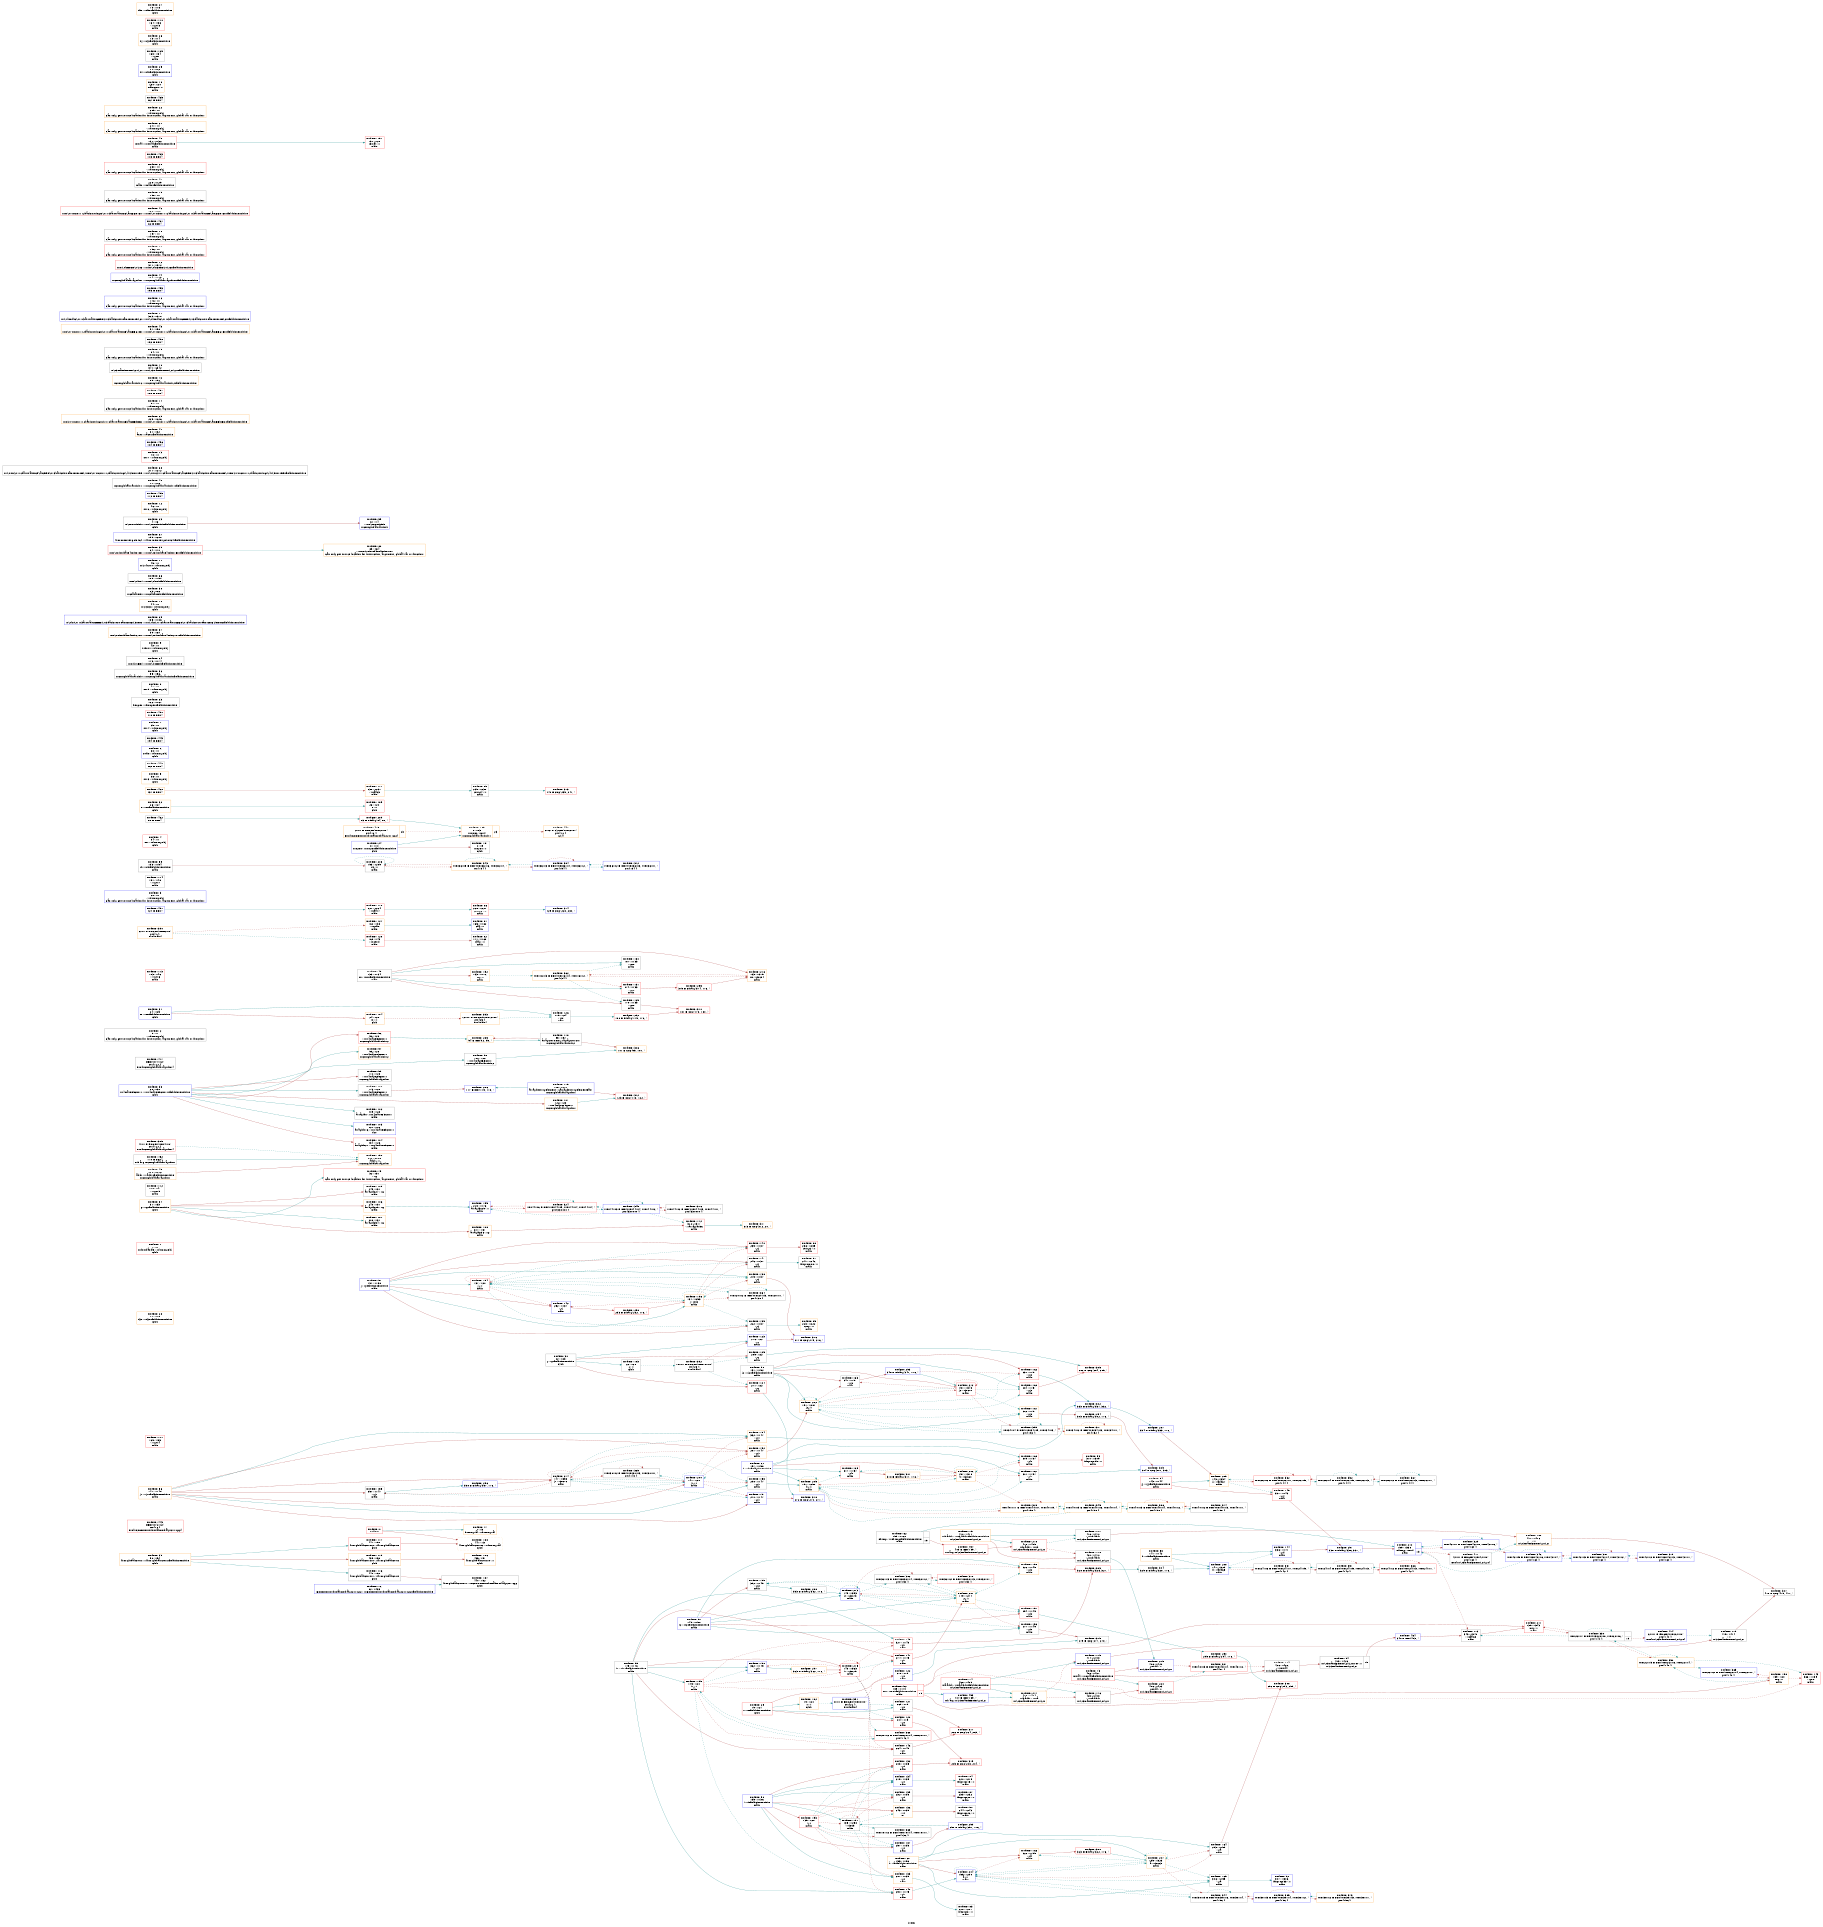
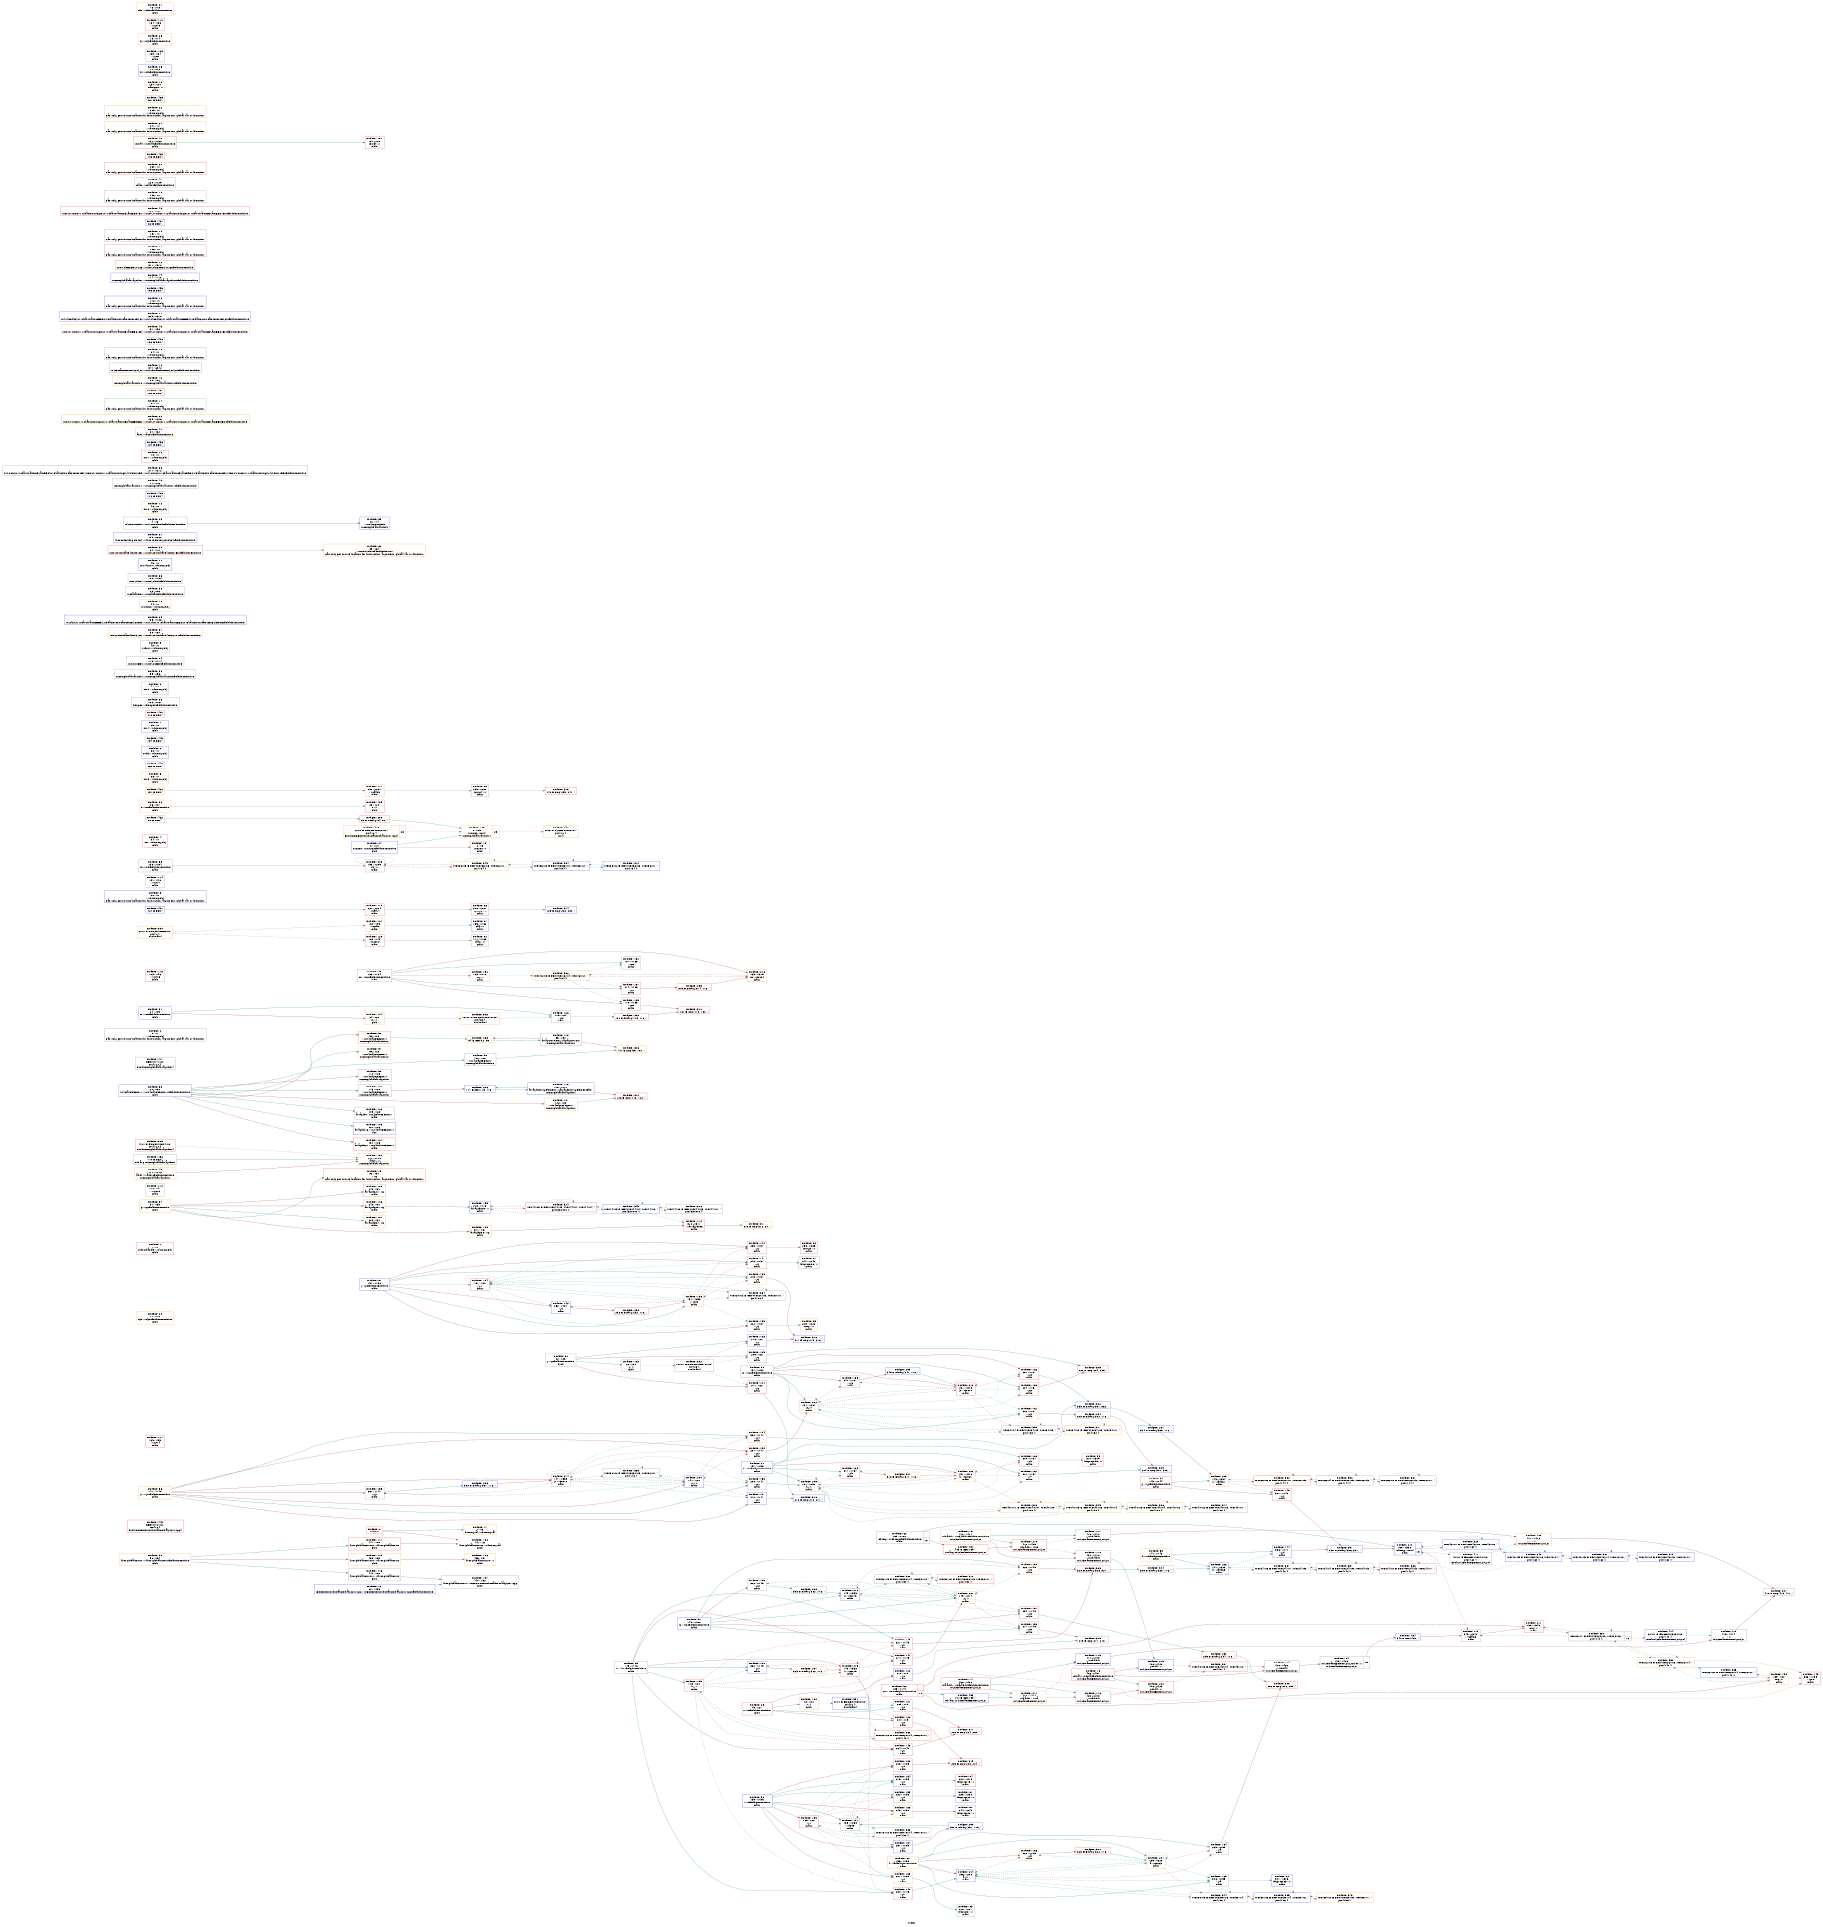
edge "NodeID: 286" -> "NodeID: 119": added
edge "NodeID: 293" -> "NodeID: 162": now "NodeID: 212" -> "NodeID: 162"
edge "NodeID: 213" -> "NodeID: 159": removed
node "NodeID: 136": text "ret" -> "main"
